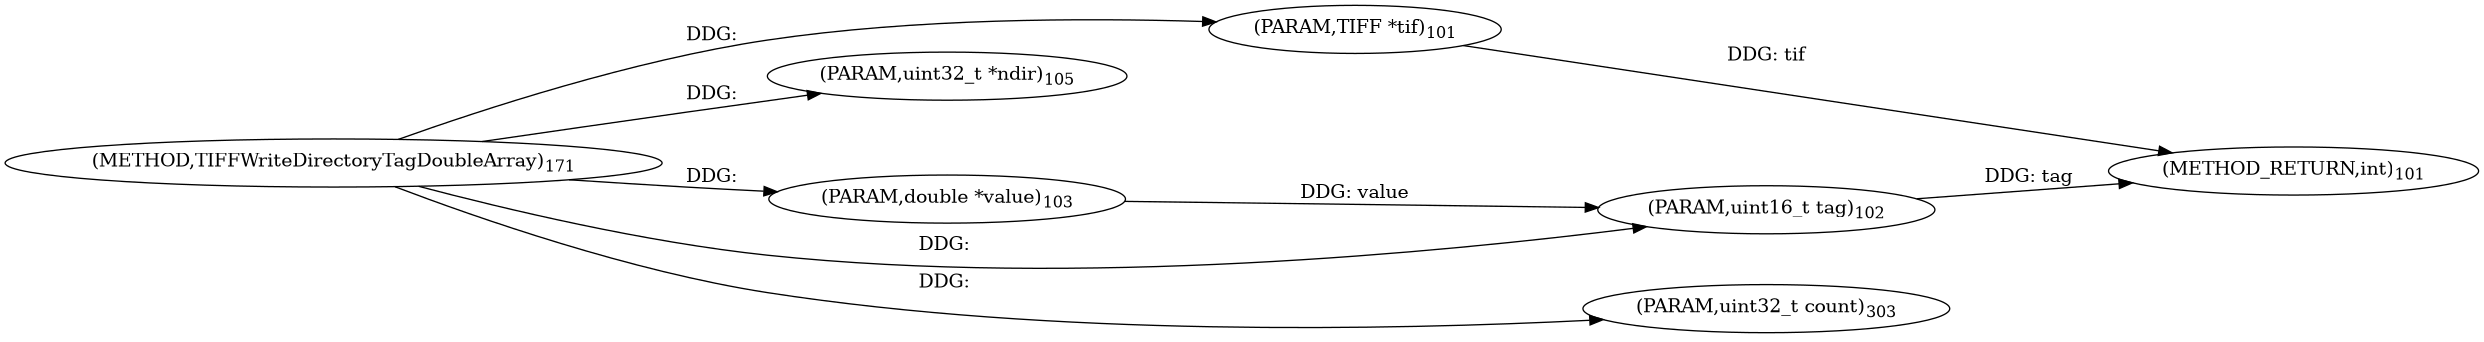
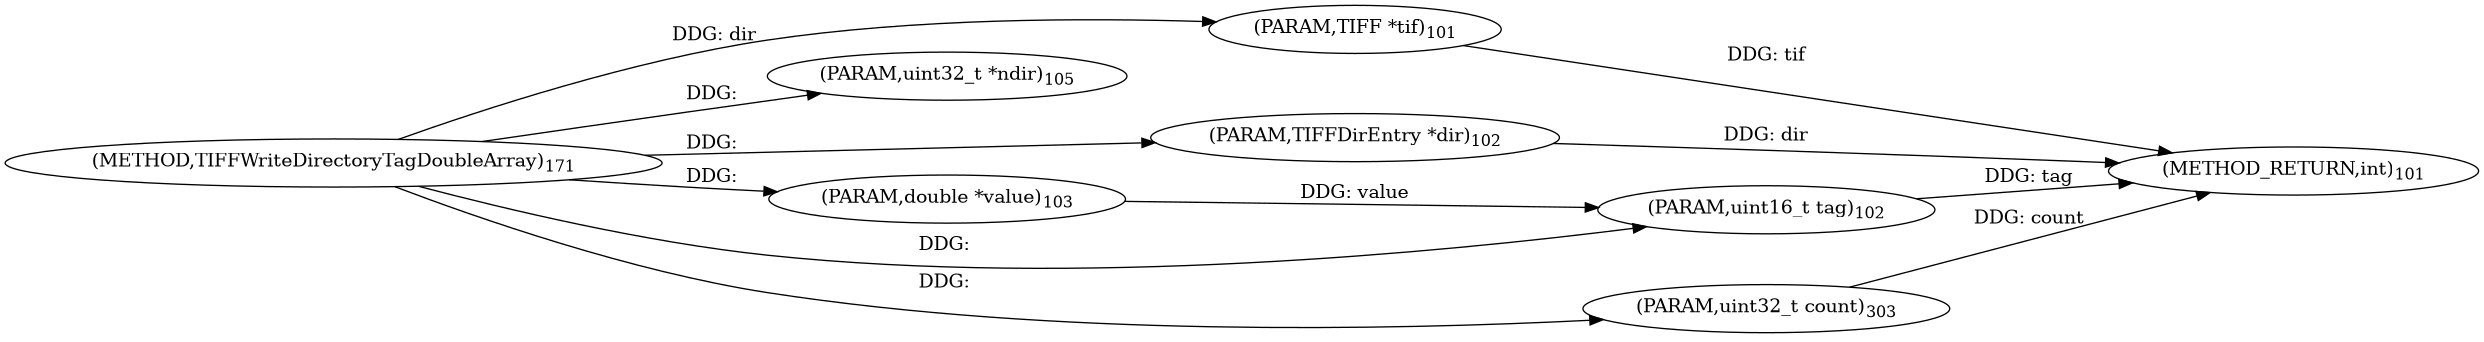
edge "(METHOD,TIFFWriteDirectoryTagDoubleArray)" -> "(PARAM,TIFF *tif)": label "DDG: " -> "DDG: dir"
node "(PARAM,TIFFDirEntry *dir)": added
edge "(PARAM,uint32_t count)" -> "(METHOD_RETURN,int)": added, label "DDG: count"
